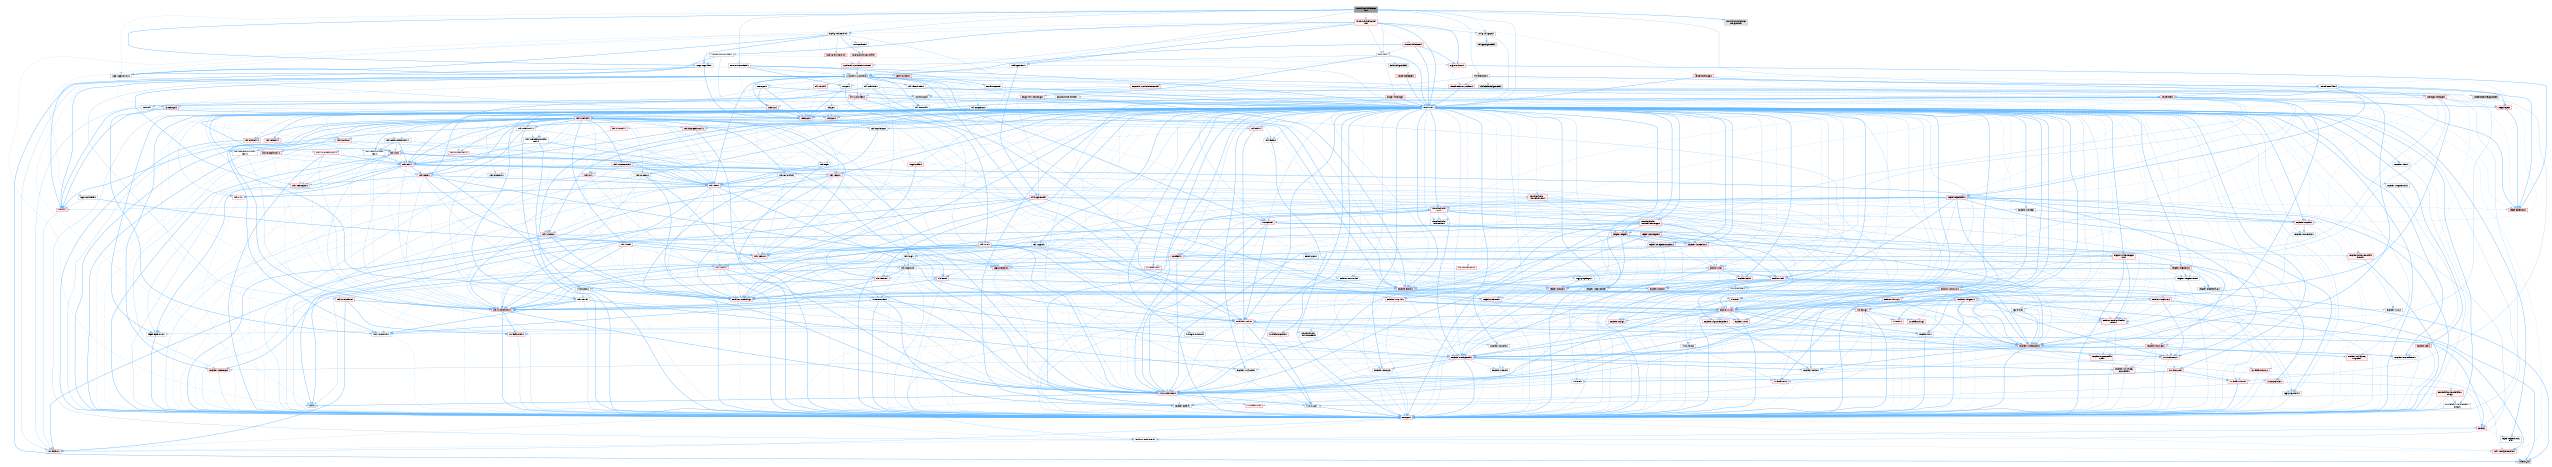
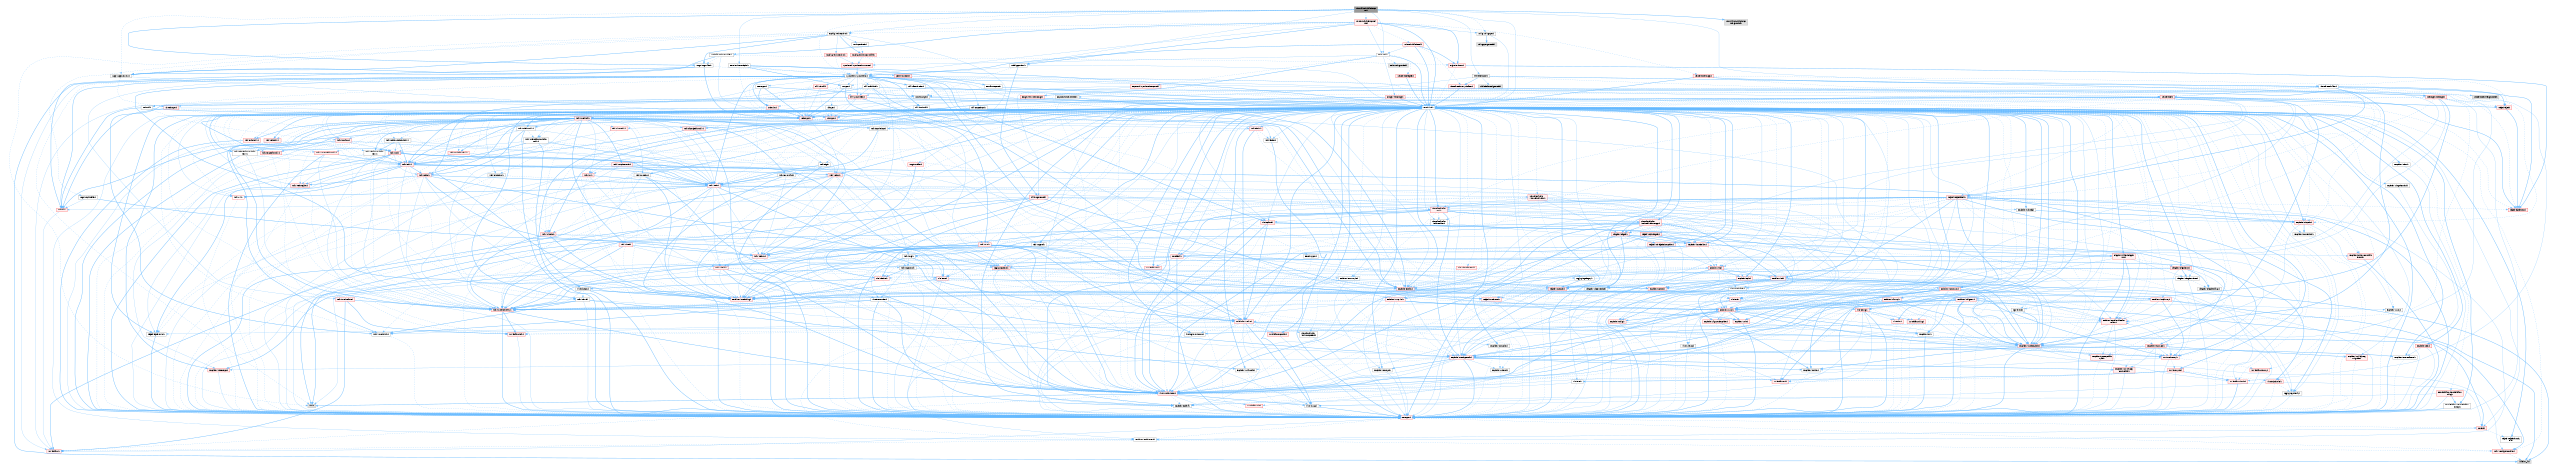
edge "Containers/Array.h" -> "Serialization/Archive.h": now "Containers/Array.h" -> "Misc/EngineVersionBase.h"
